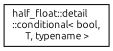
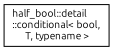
node "half_float::detail ::conditional< bool, T, typename >": label "half_float::detail ::conditional< bool, T, typename >" -> "half_bool::detail ::conditional< bool, T, typename >"
